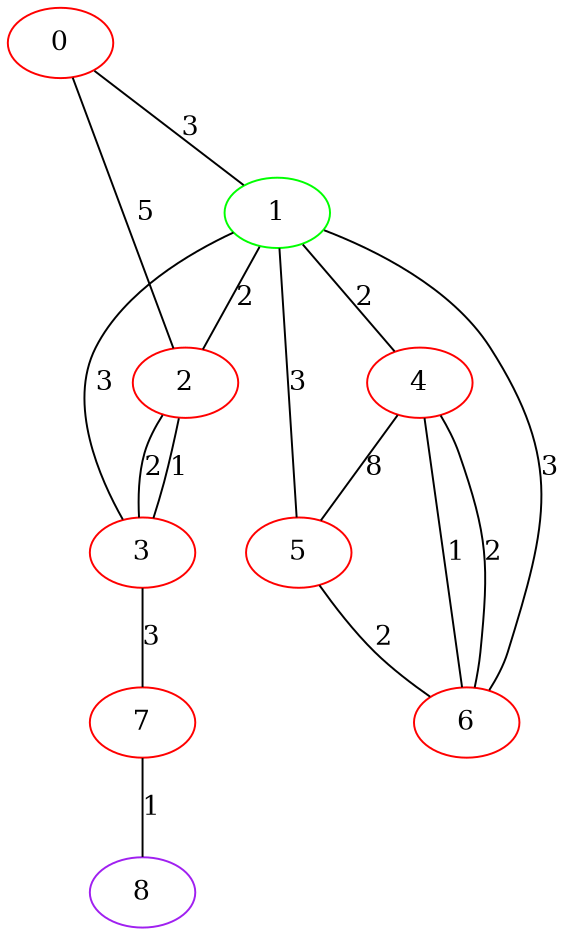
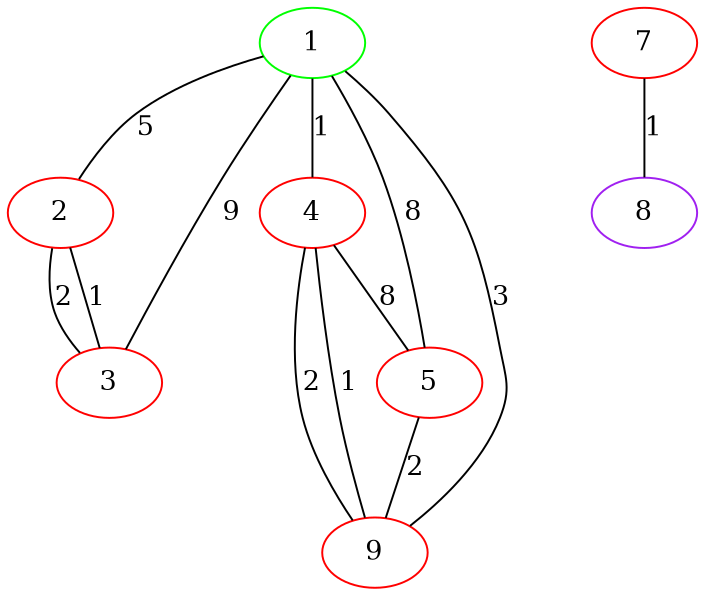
node "0": removed
edge "1" -- "2": label "2" -> "5"
edge "1" -- "4": label "2" -> "1"
edge "1" -- "3": label "3" -> "9"
edge "1" -- "5": label "3" -> "8"
edge "3" -- "7": removed, label "3"
node "6": label "6" -> "9"
